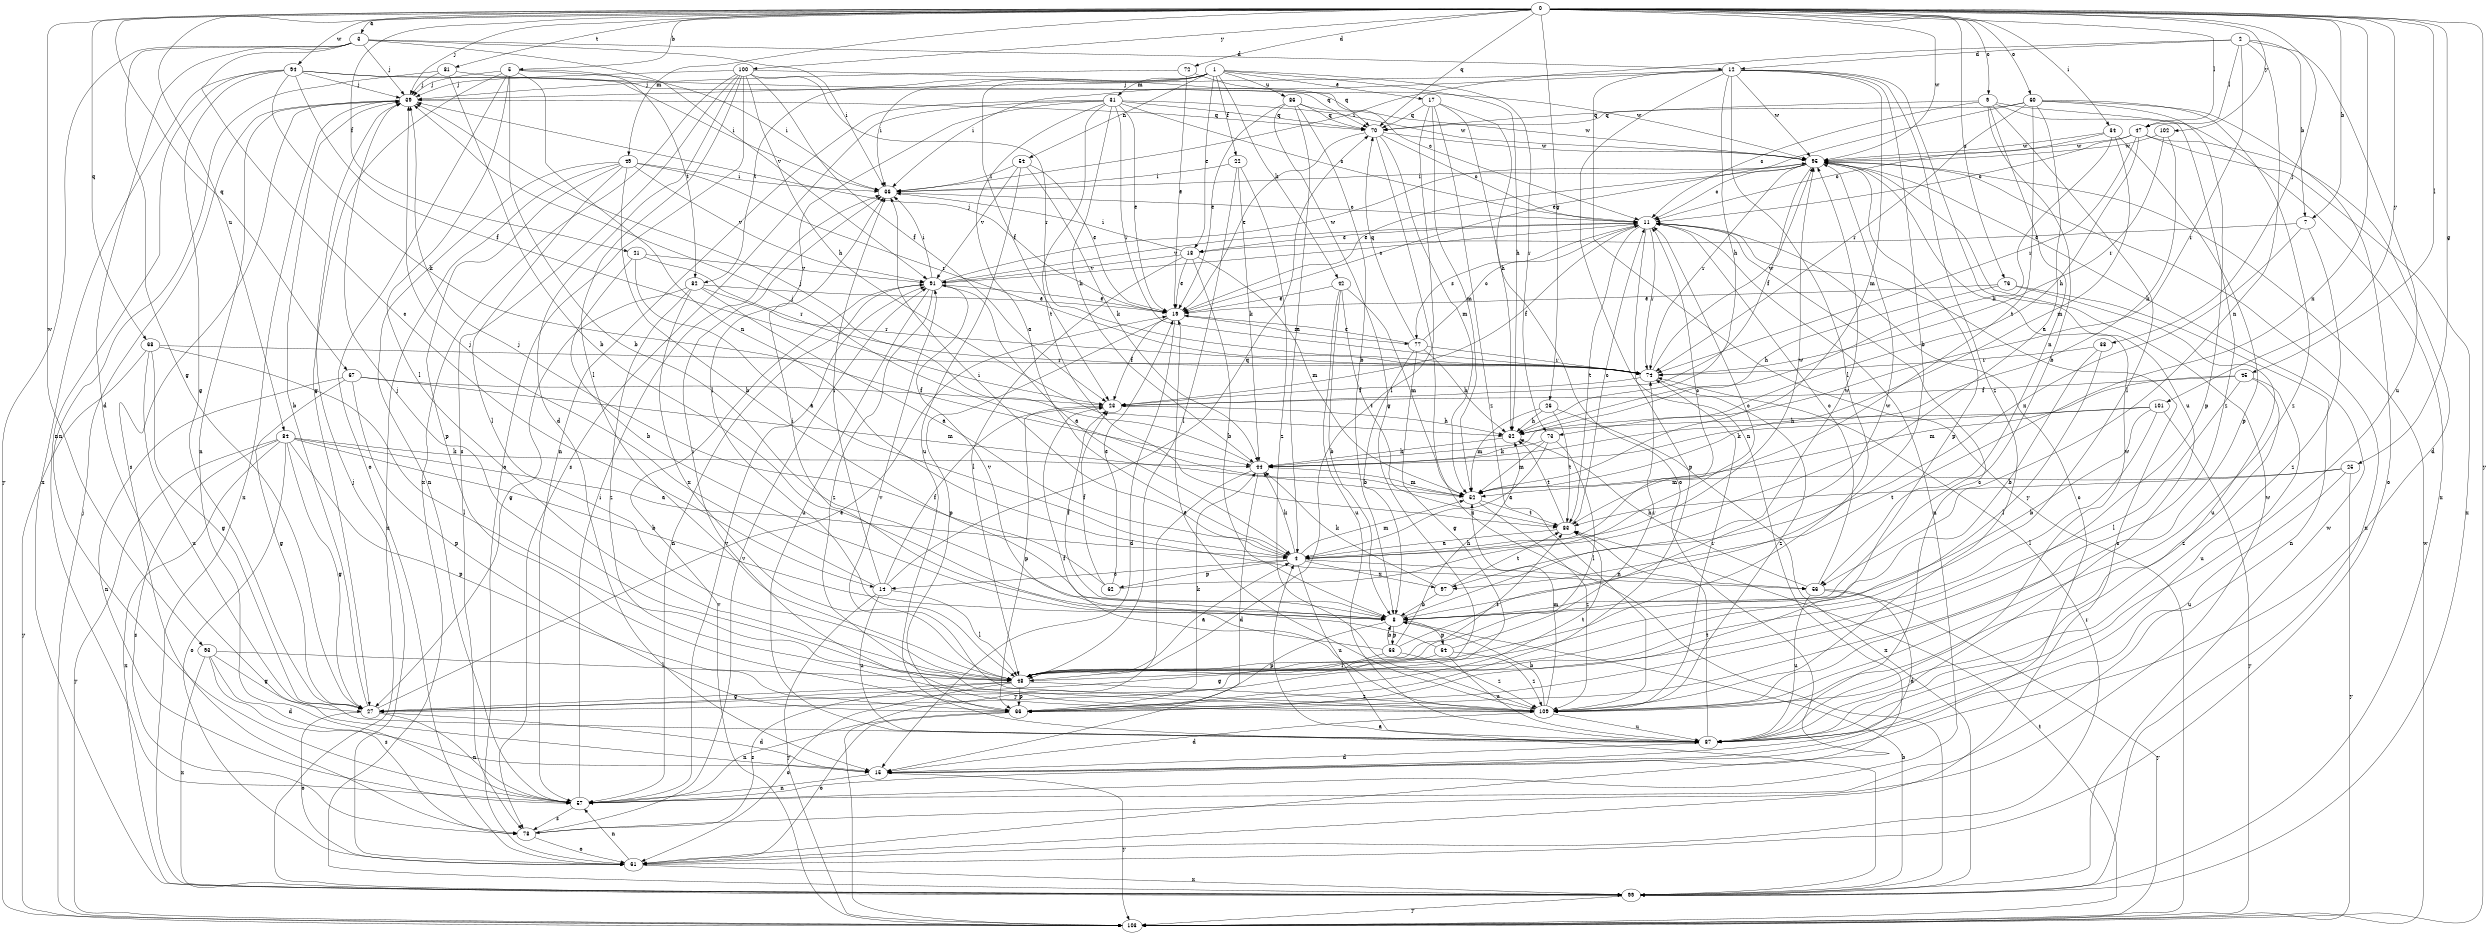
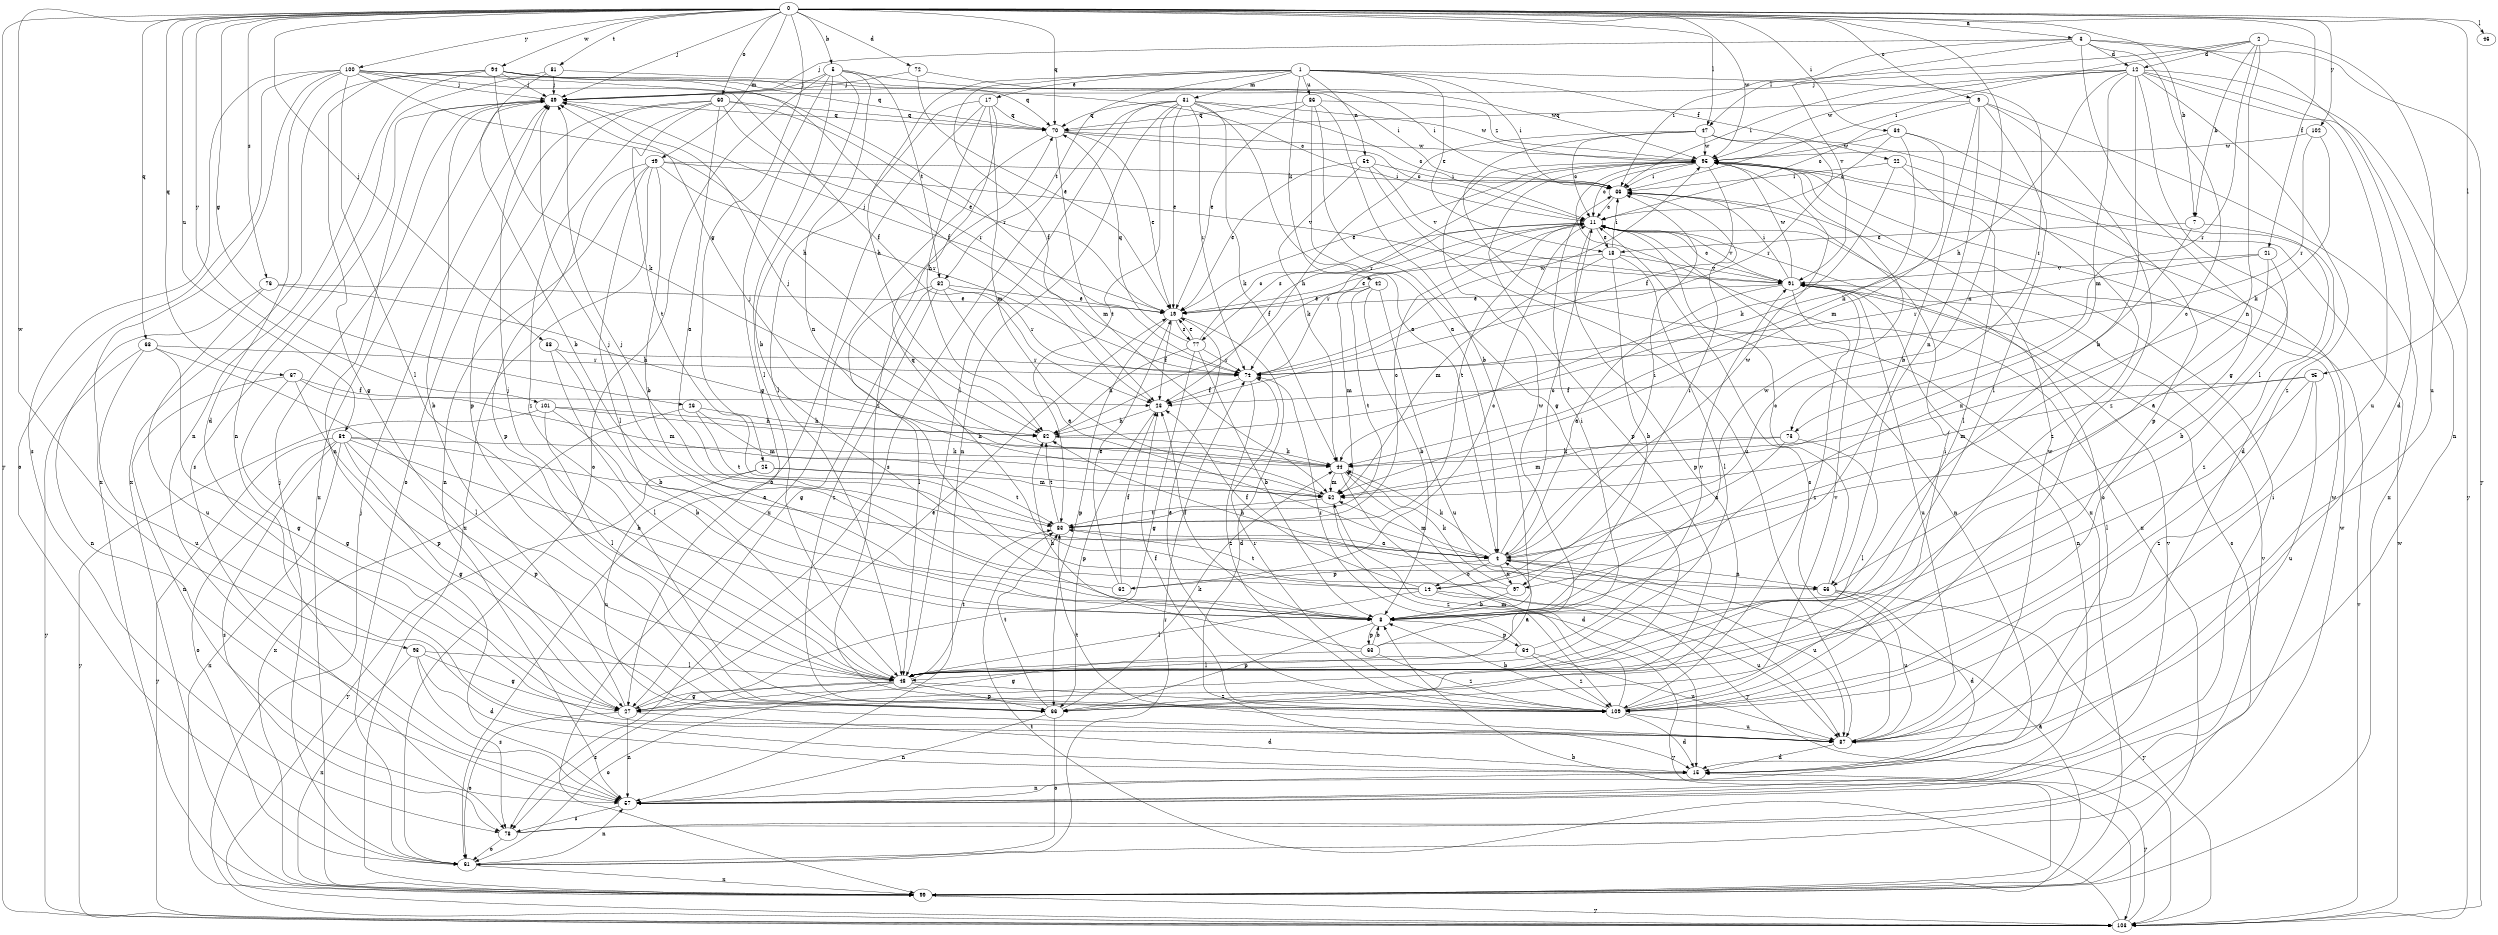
node "46": added
edge "86" -> "95": label "w" -> "z"
edge "82" -> "48": label "x" -> "l"
edge "15" -> "103": reversed
